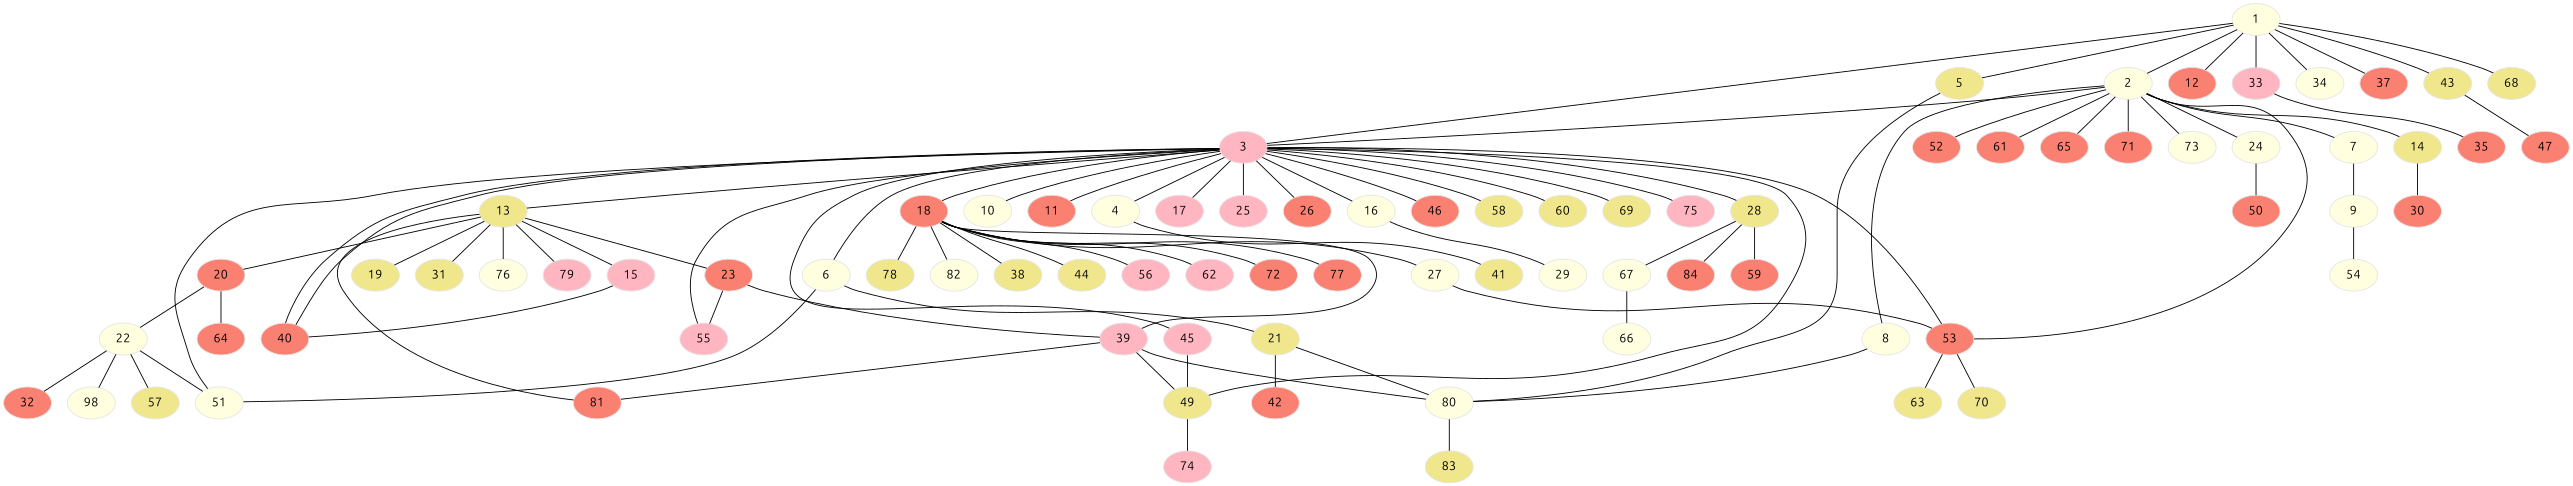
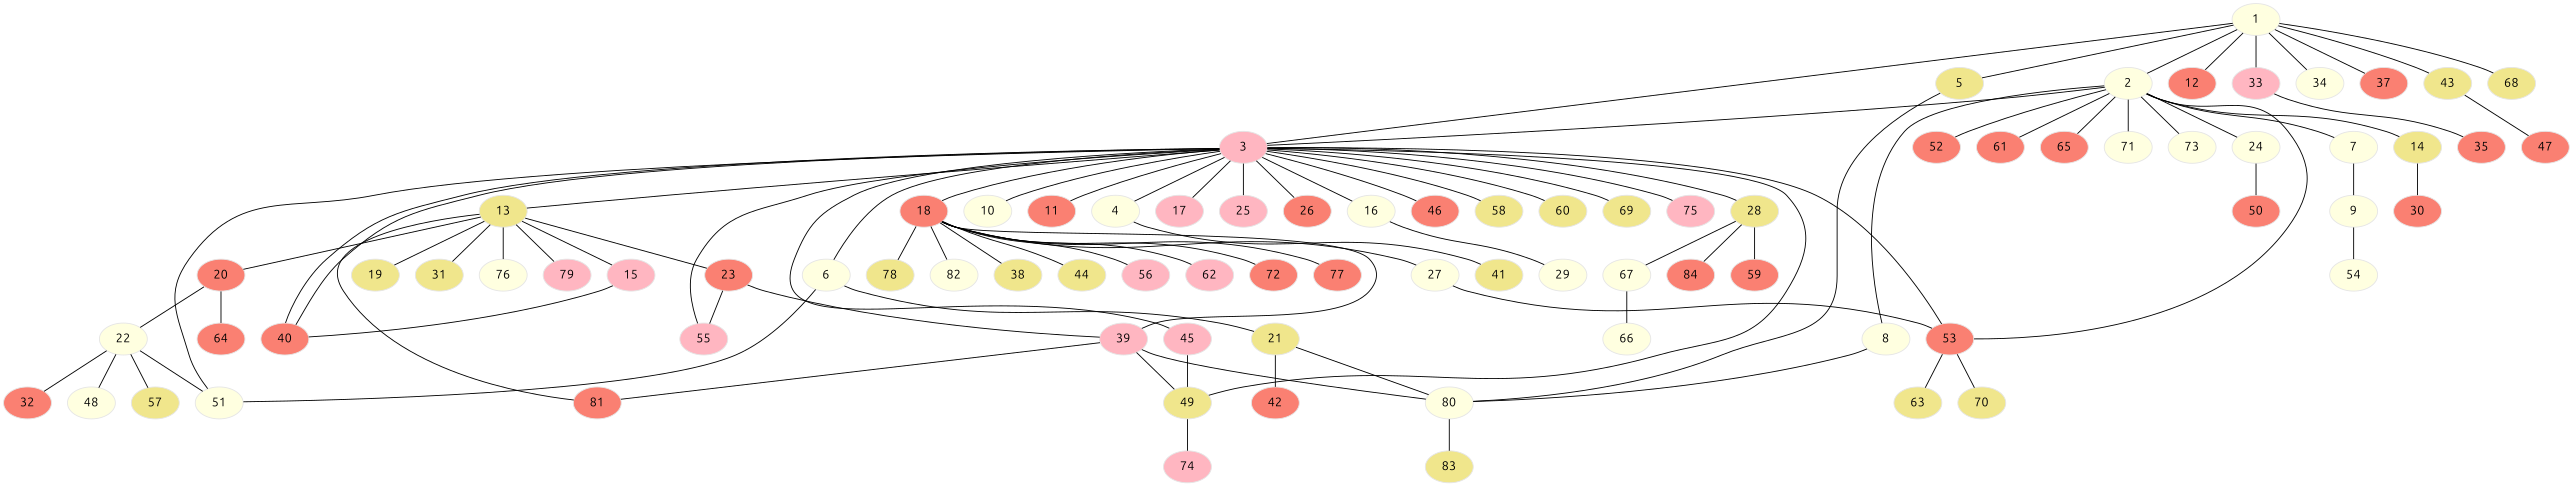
node "71": fillcolor salmon -> lightyellow
node "98": label "98" -> "48"
